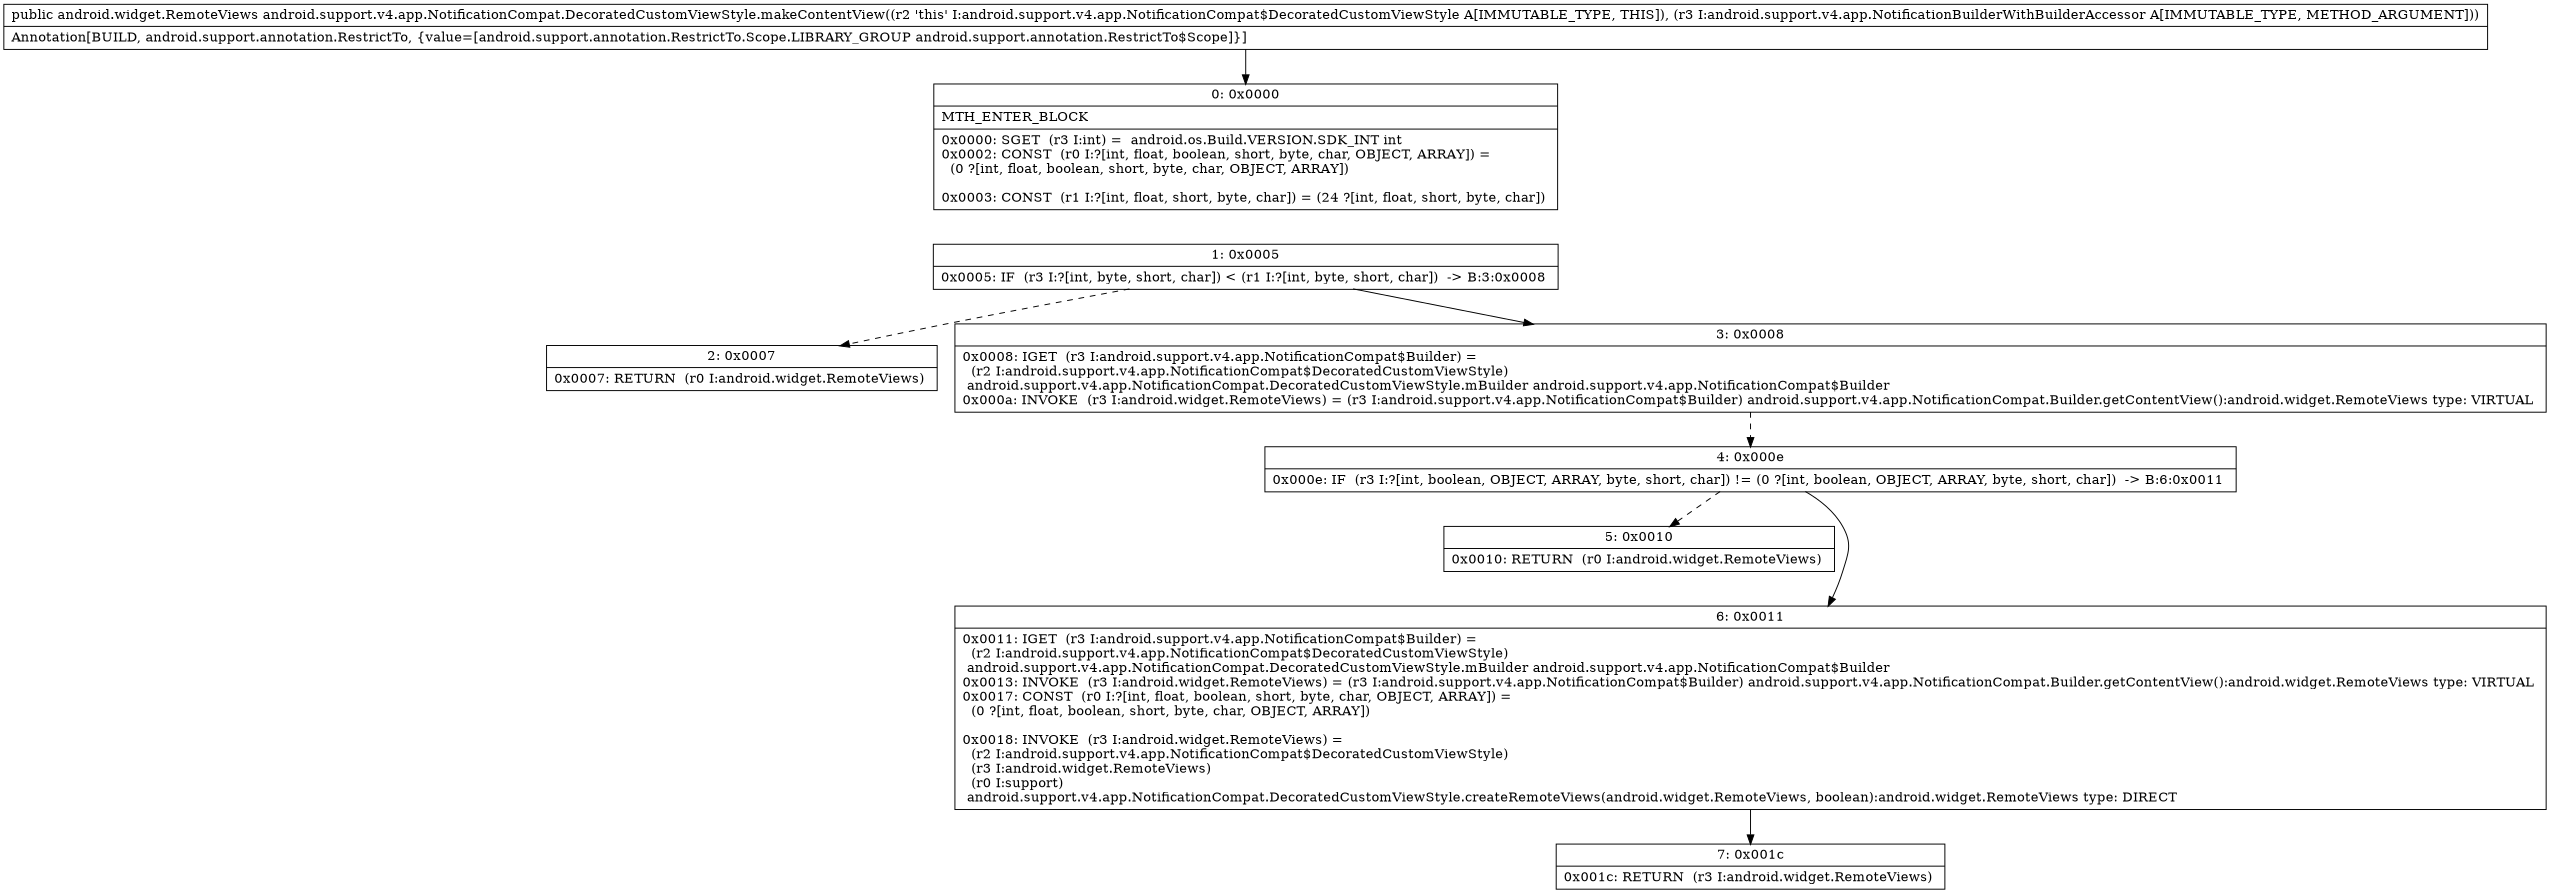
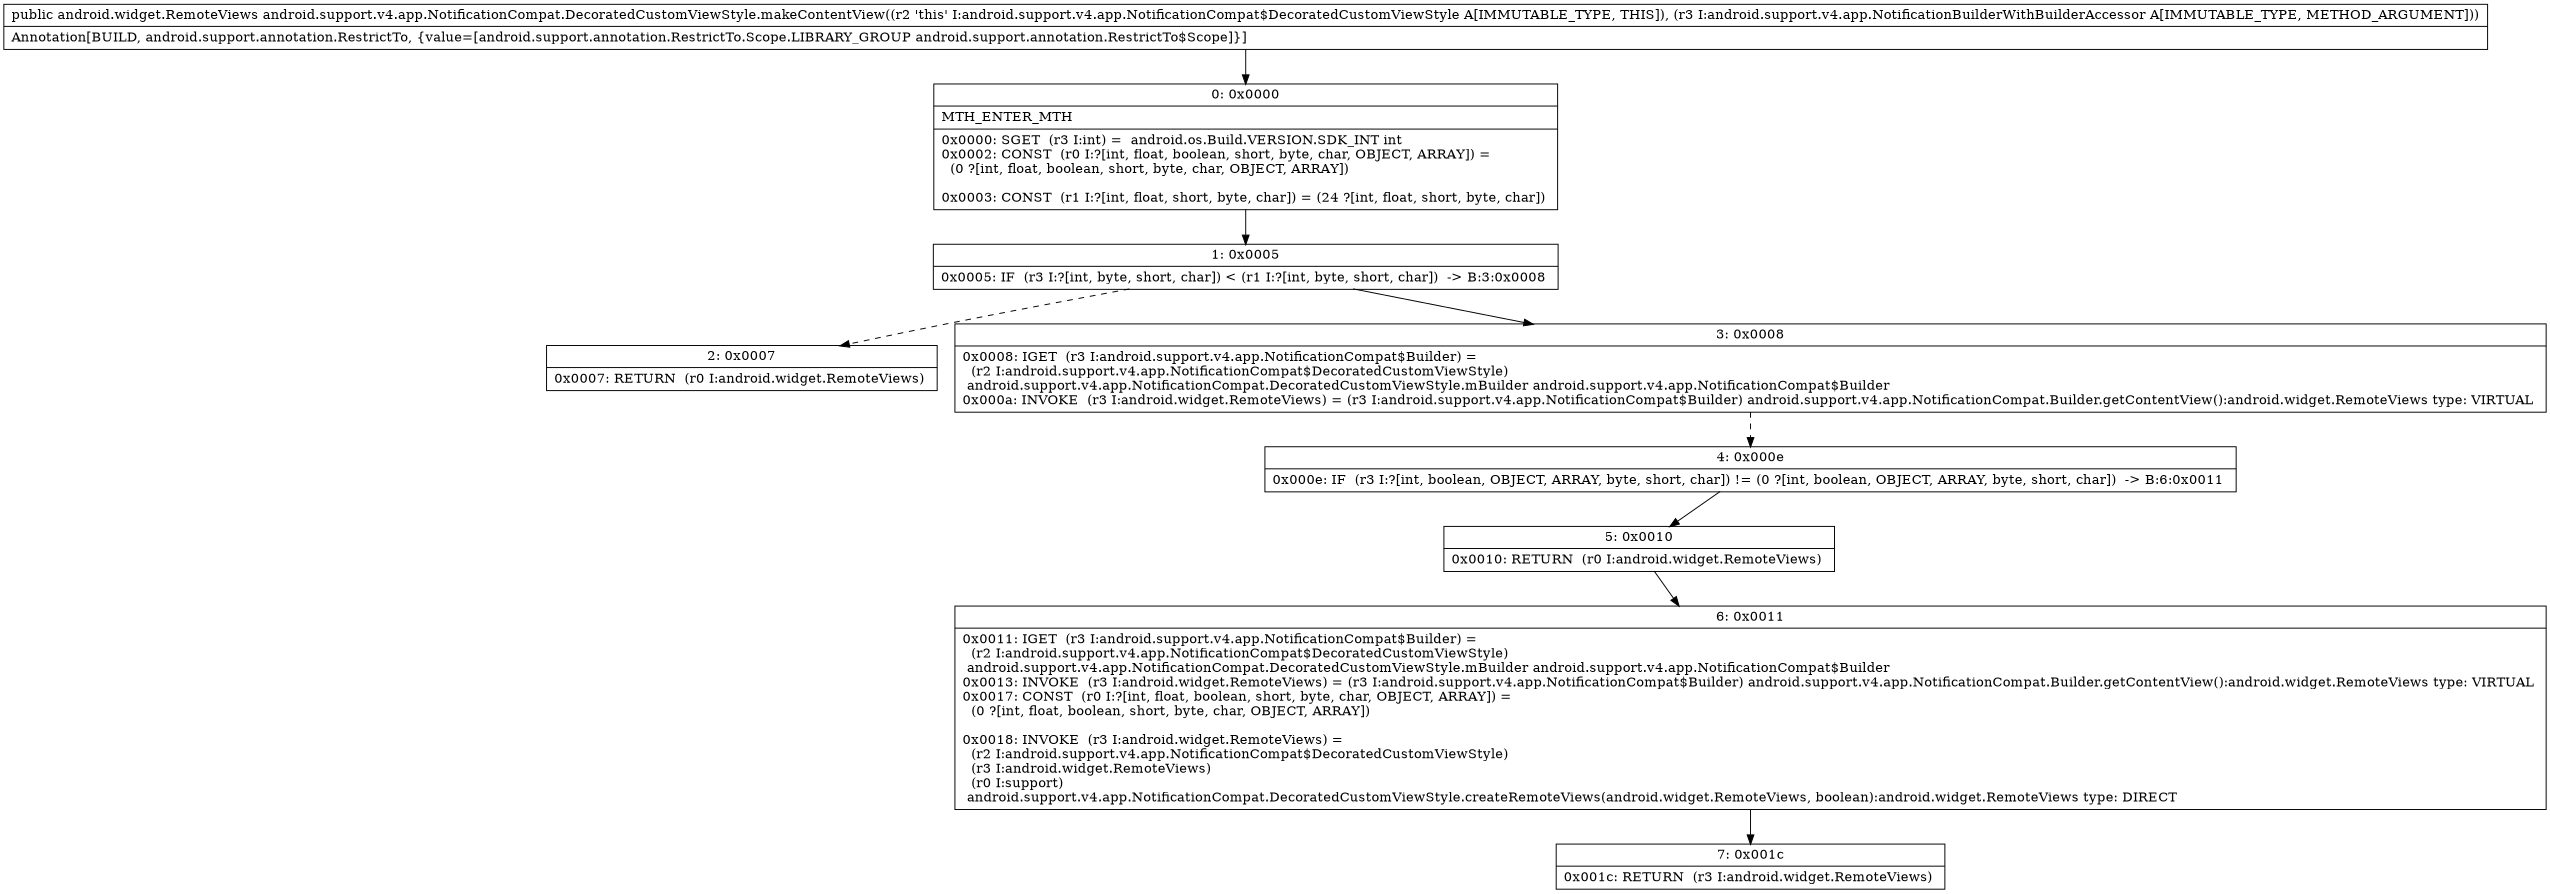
node "0: 0x0000": text "MTH_ENTER_BLOCK" -> "MTH_ENTER_MTH"
edge "0: 0x0000" -> "1: 0x0005": added
edge "4: 0x000e" -> "5: 0x0010": style dashed -> solid
edge "4: 0x000e" -> "6: 0x0011": now "5: 0x0010" -> "6: 0x0011"
